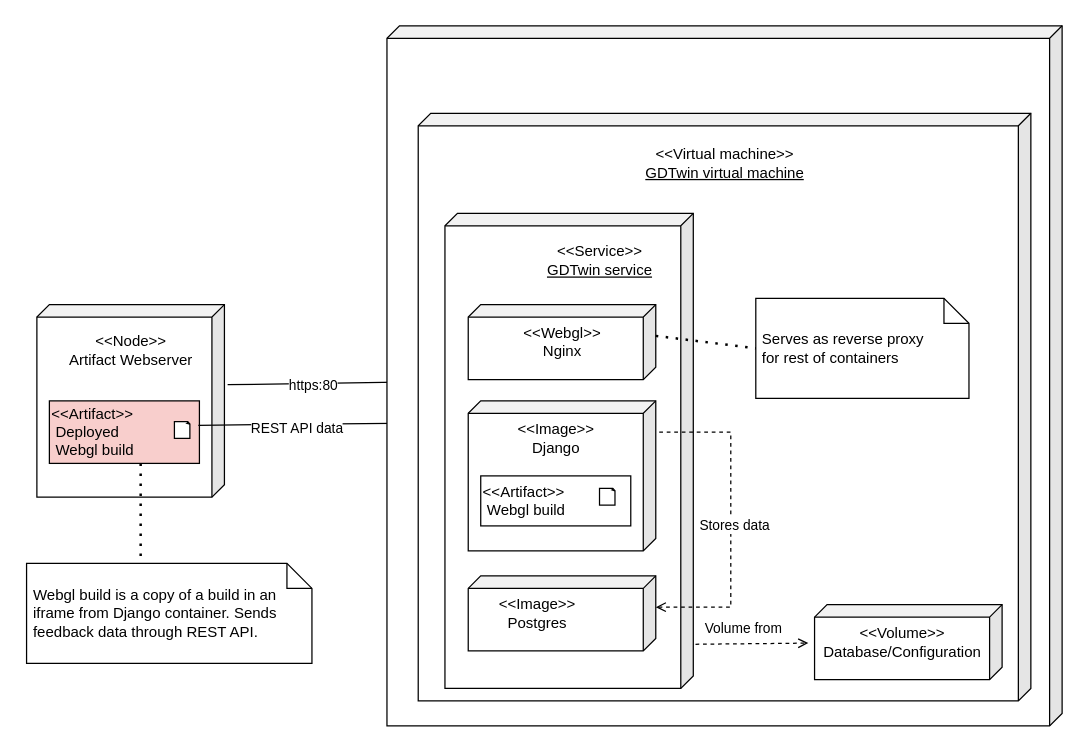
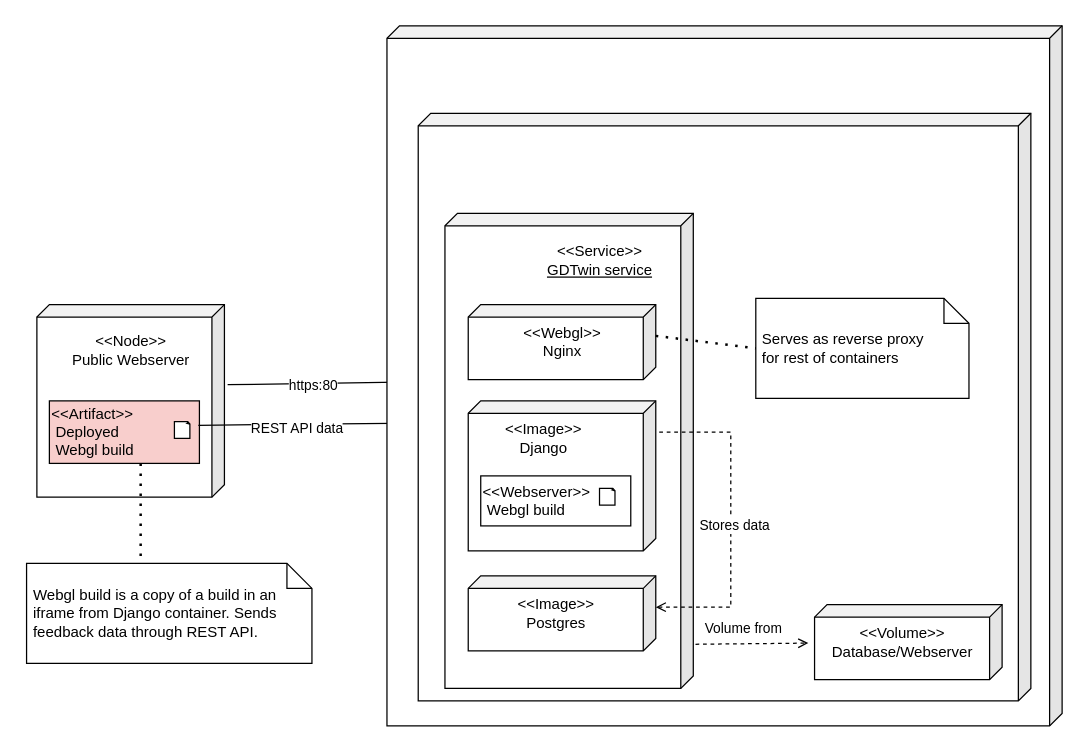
node "<<Virtual machine>> GDTwin virtual machine": removed
node "<<Node>> Artifact Webserver": label "<<Node>> Artifact Webserver" -> "<<Node>> Public Webserver"
node "<<Image>> Django": moved (556, 438) -> (543, 438)
node "<<Artifact>> Webgl build": label "<<Artifact>> Webgl build" -> "<<Webserver>> Webgl build"
node "<<Image>> Postgres": moved (537, 613) -> (556, 613)
node "<<Volume>> Database/Configuration": label "<<Volume>> Database/Configuration" -> "<<Volume>> Database/Webserver"
